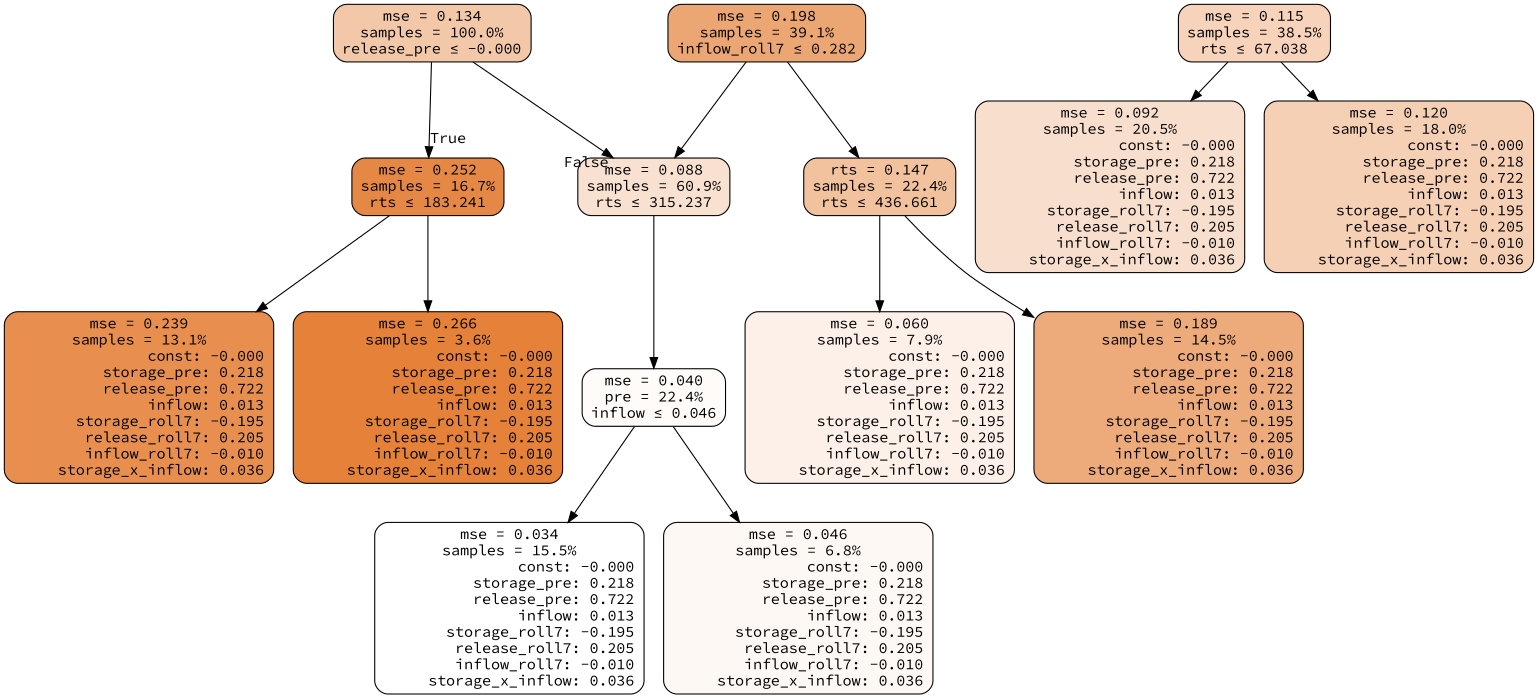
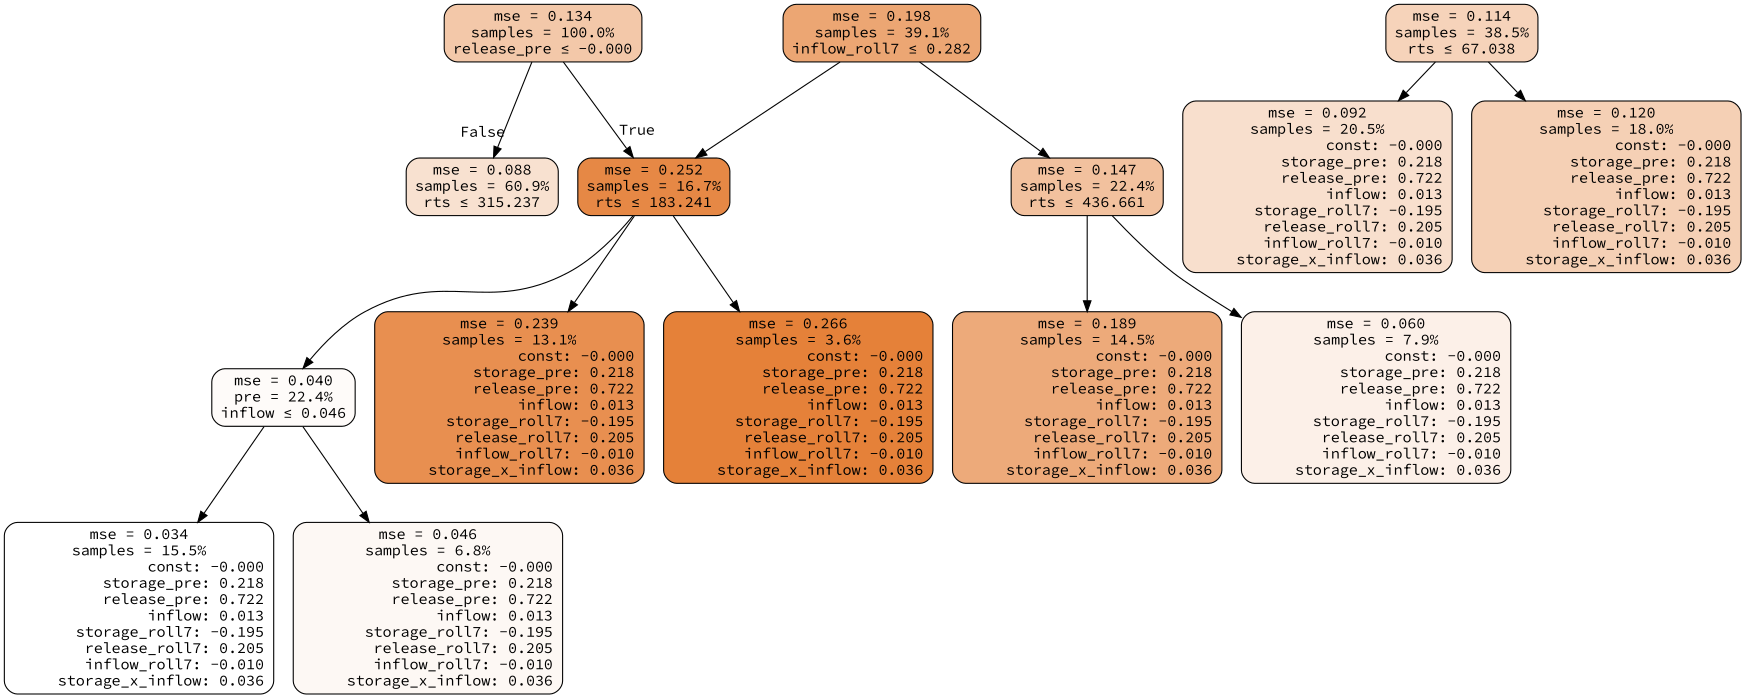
node "mse = 0.115 samples = 38.5% rts ≤ 67.038": label "mse = 0.115 samples = 38.5% rts ≤ 67.038" -> "mse = 0.114 samples = 38.5% rts ≤ 67.038"
edge "mse = 0.198 samples = 39.1% inflow_roll7 ≤ 0.282" -> "mse = 0.088 samples = 60.9% rts ≤ 315.237": now "mse = 0.198 samples = 39.1% inflow_roll7 ≤ 0.282" -> "mse = 0.252 samples = 16.7% rts ≤ 183.241"
node "rts = 0.147 samples = 22.4% rts ≤ 436.661": label "rts = 0.147 samples = 22.4% rts ≤ 436.661" -> "mse = 0.147 samples = 22.4% rts ≤ 436.661"
edge "mse = 0.088 samples = 60.9% rts ≤ 315.237" -> "mse = 0.040 pre = 22.4% inflow ≤ 0.046": now "mse = 0.252 samples = 16.7% rts ≤ 183.241" -> "mse = 0.040 pre = 22.4% inflow ≤ 0.046"
